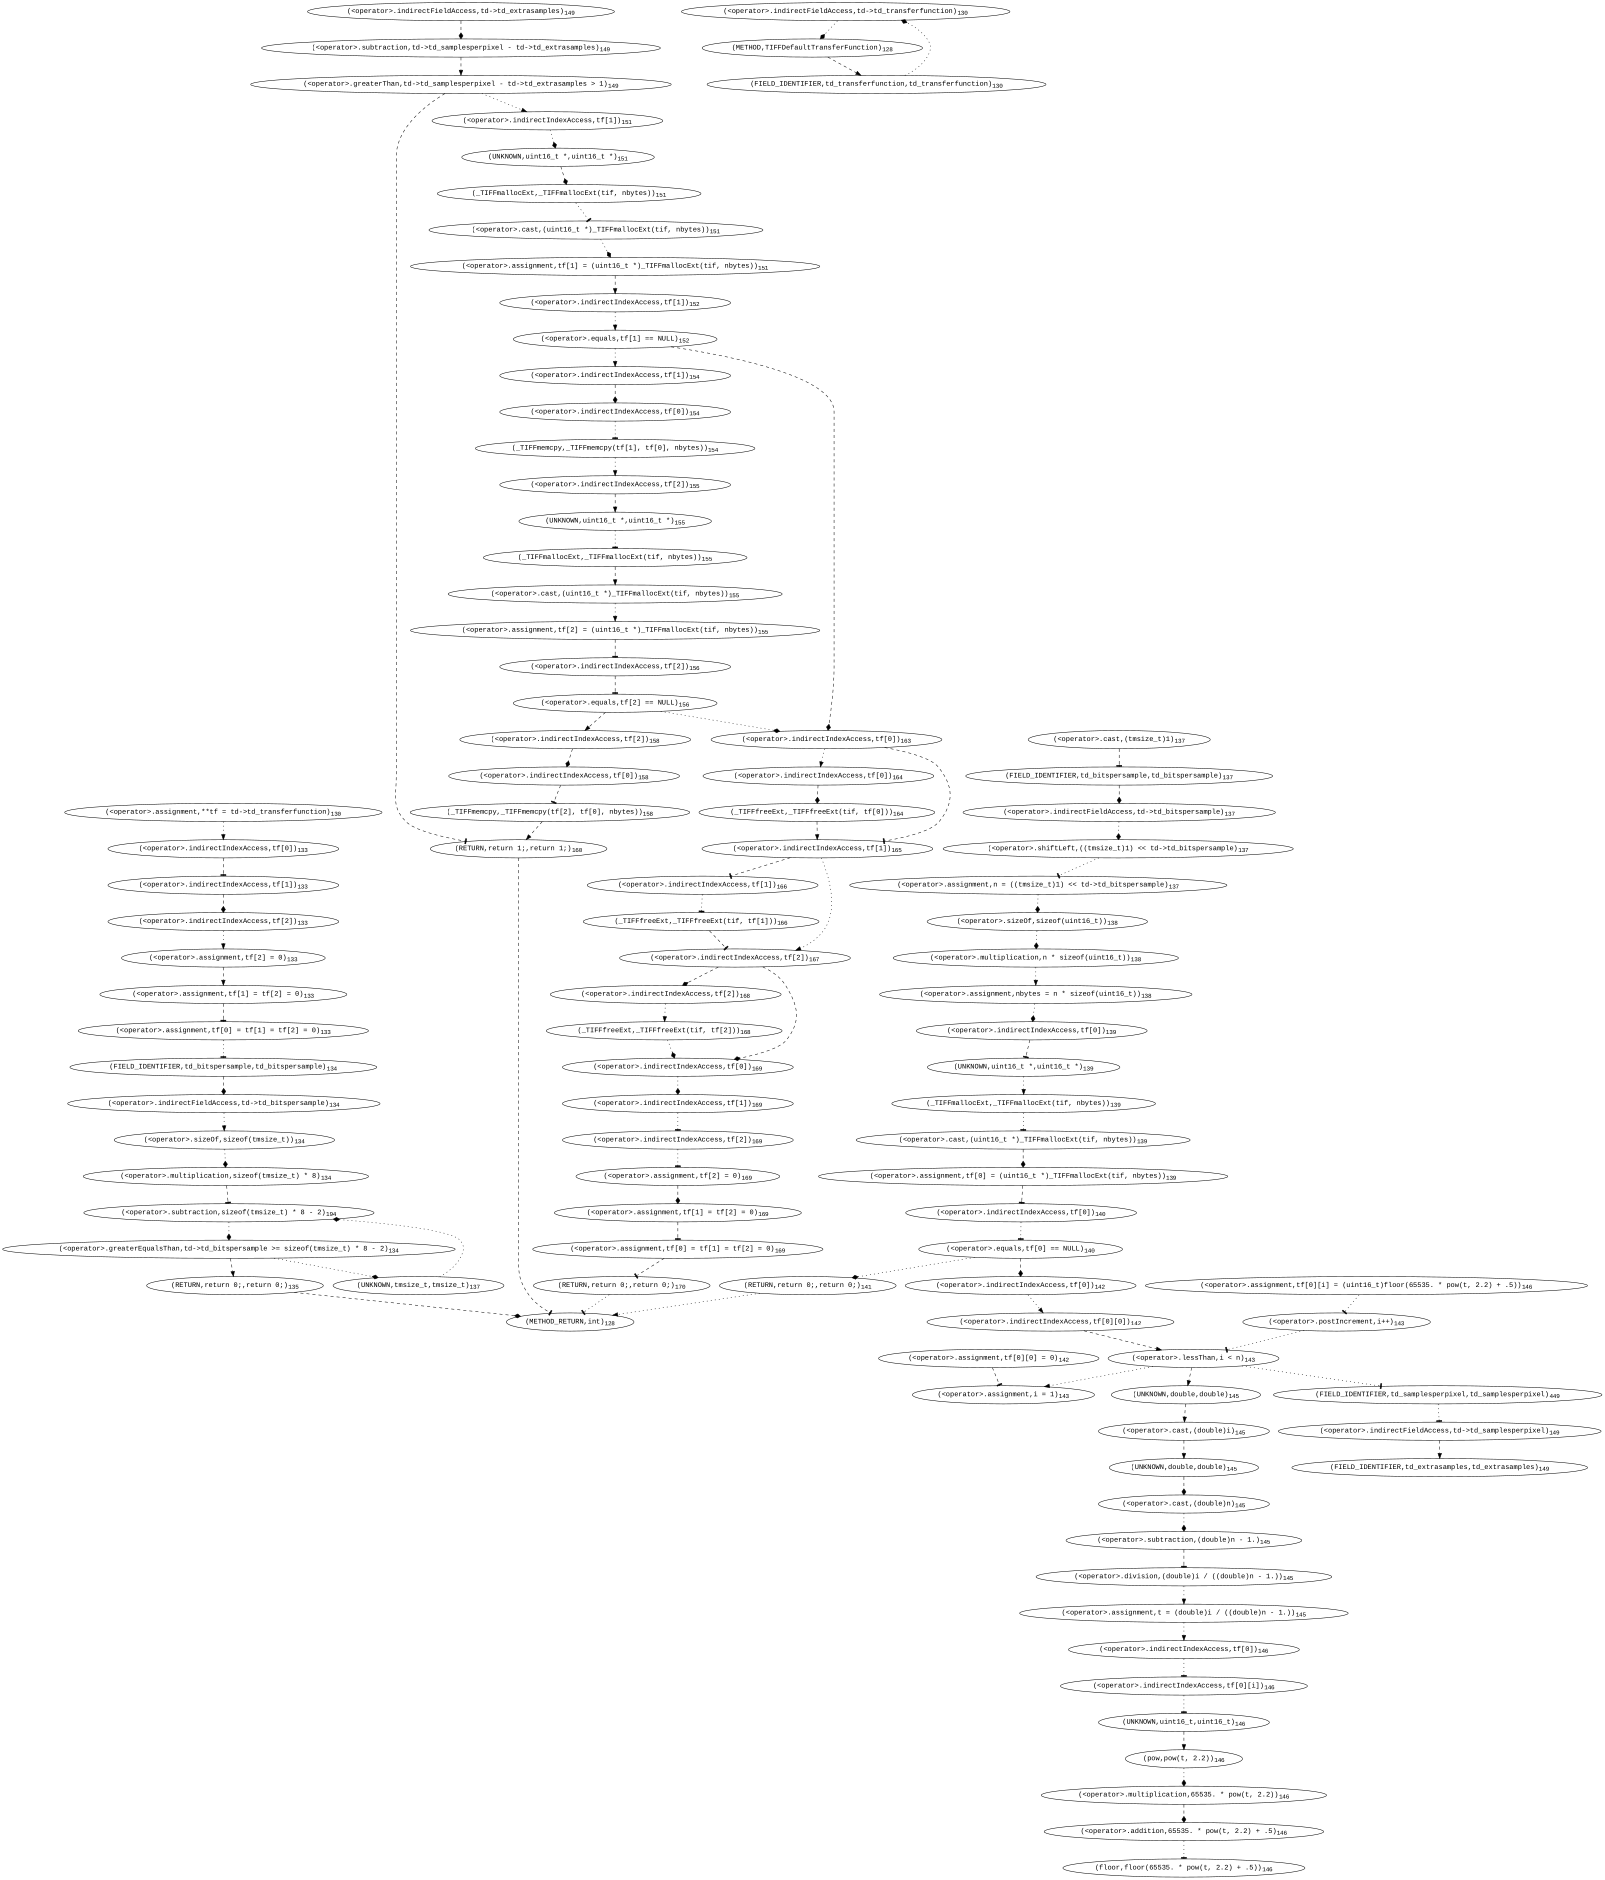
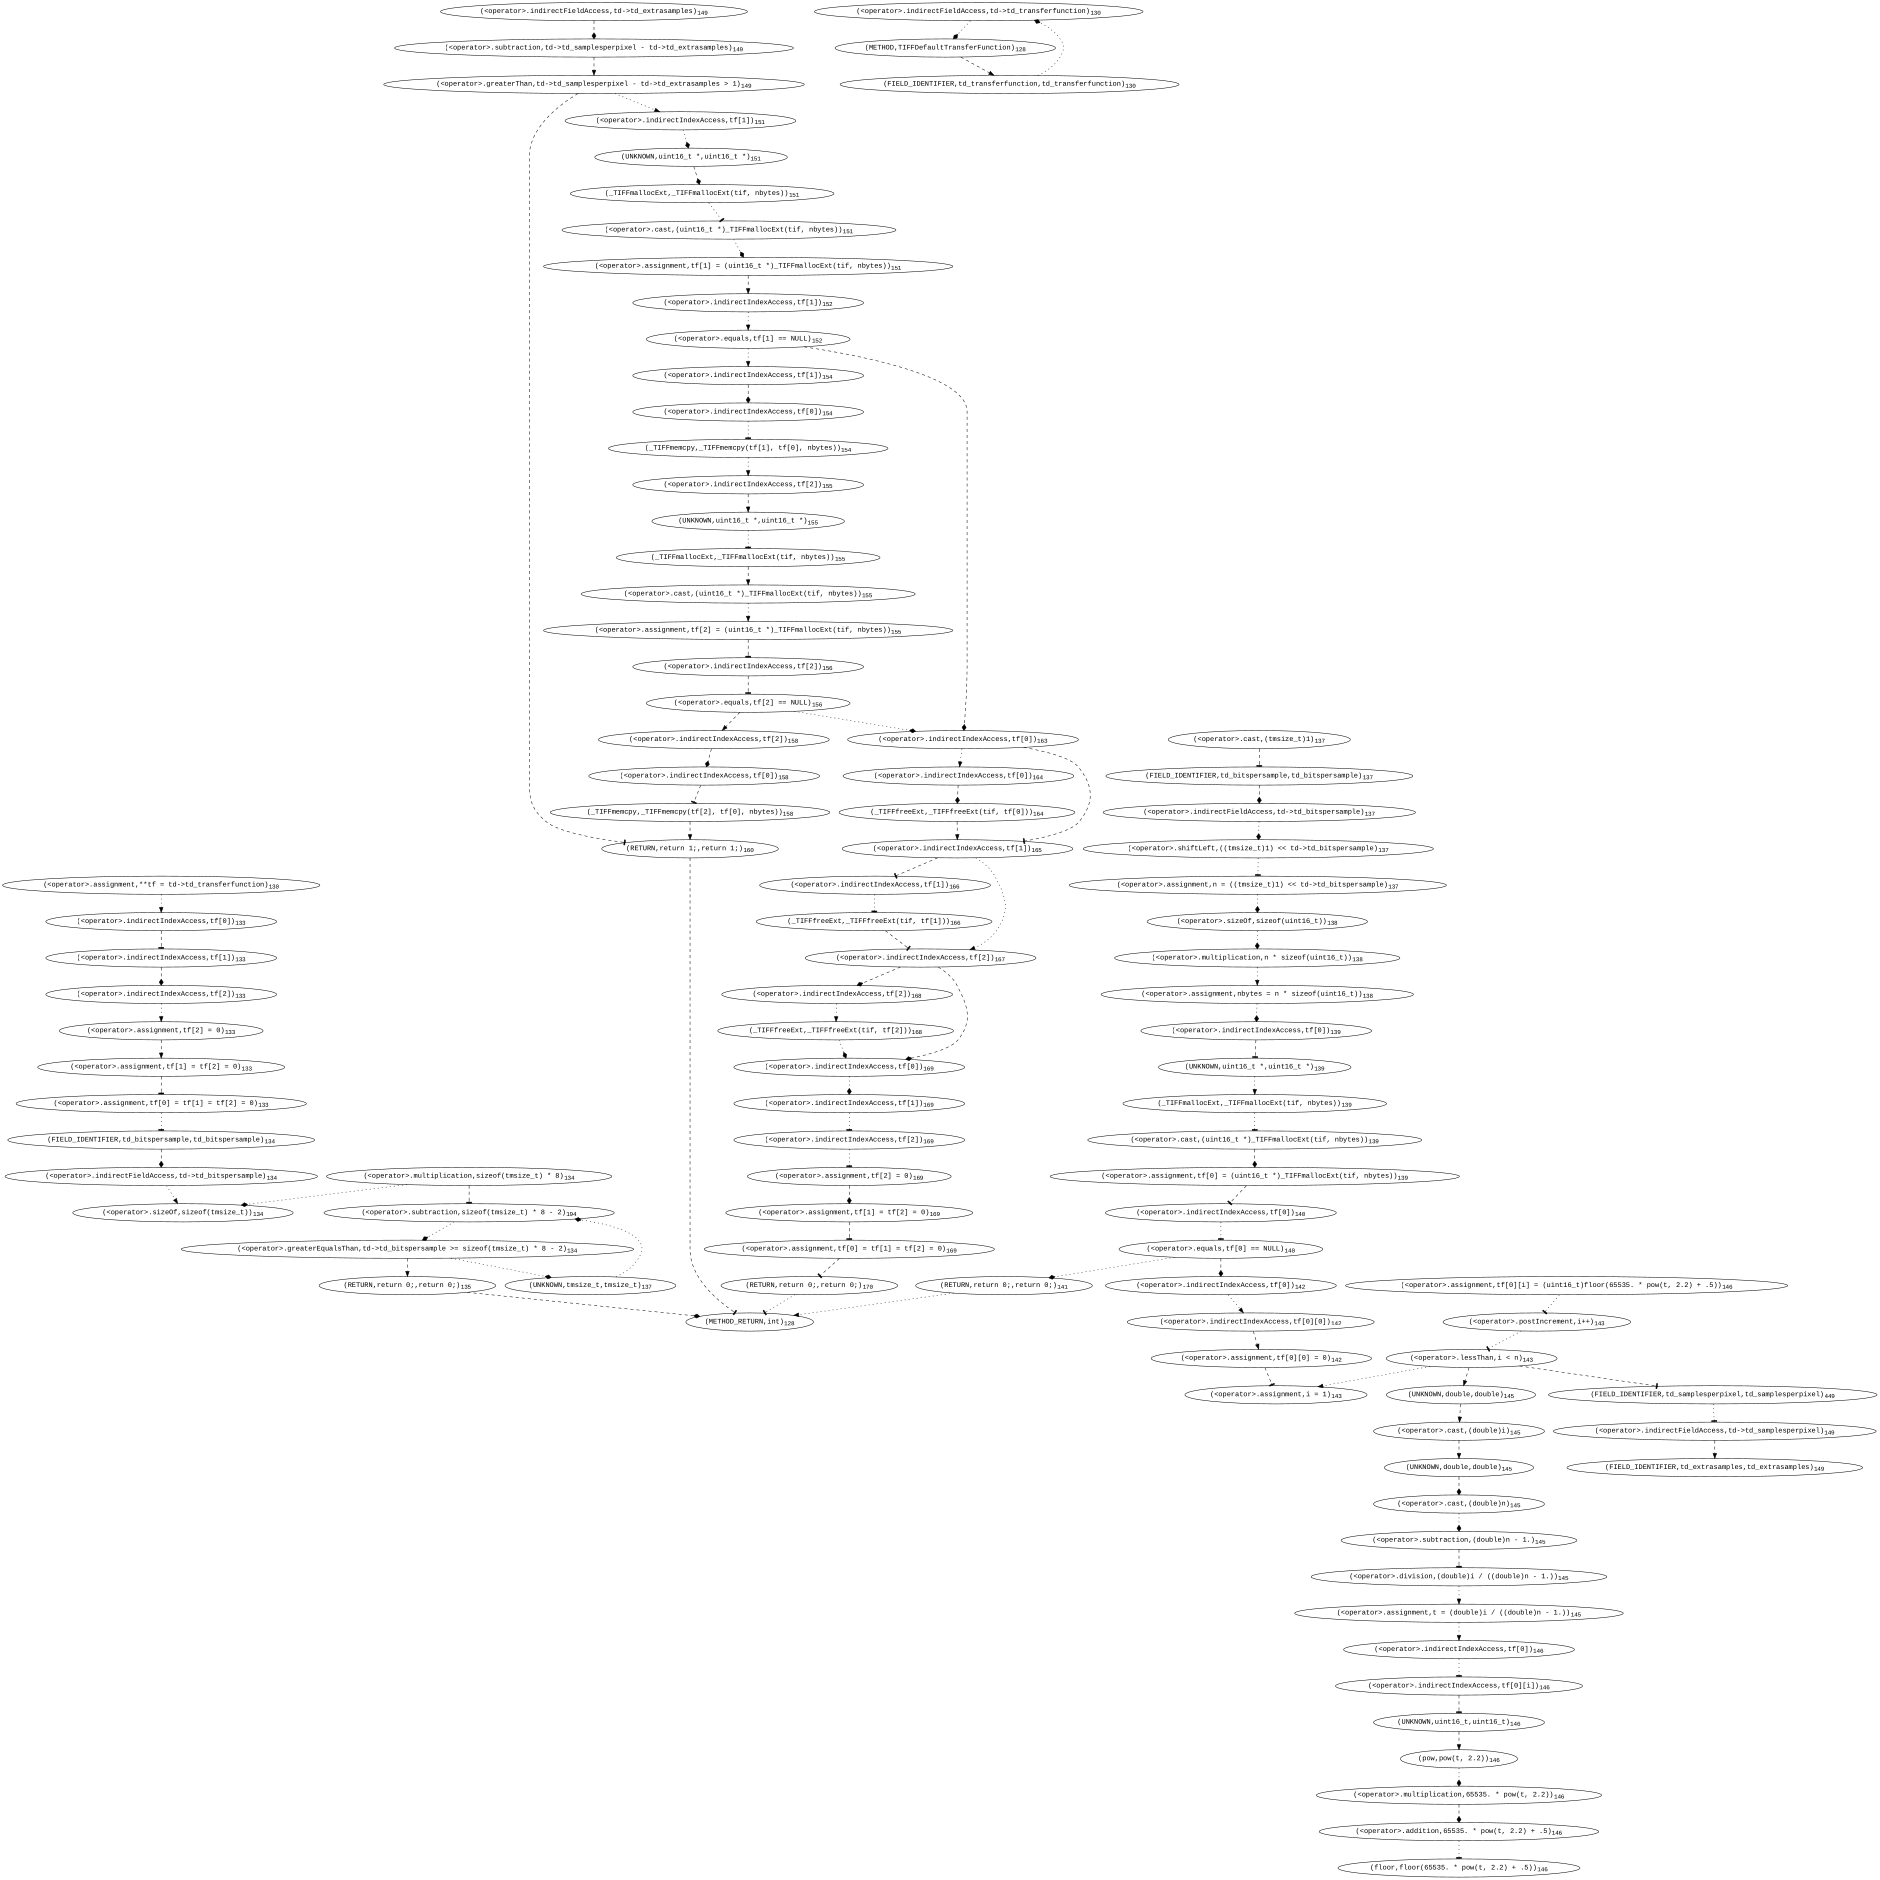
edge "(<operator>.sizeOf,sizeof(tmsize_t))" -> "(<operator>.multiplication,sizeof(tmsize_t) * 8)": reversed
edge "(<operator>.indirectIndexAccess,tf[0][0])" -> "(<operator>.lessThan,i < n)": now "(<operator>.indirectIndexAccess,tf[0][0])" -> "(<operator>.assignment,tf[0][0] = 0)"
edge "(<operator>.lessThan,i < n)" -> "(FIELD_IDENTIFIER,td_samplesperpixel,td_samplesperpixel)": style dotted -> dashed
edge "(<operator>.indirectIndexAccess,tf[0][i])" -> "(UNKNOWN,uint16_t,uint16_t)": style dotted -> dashed
